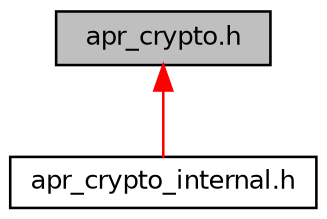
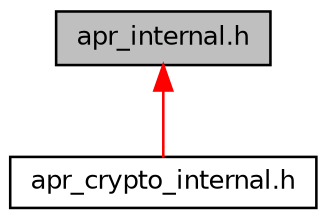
node "apr_crypto.h": label "apr_crypto.h" -> "apr_internal.h"
